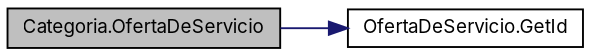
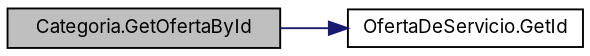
node "Categoria.OfertaDeServicio": label "Categoria.OfertaDeServicio" -> "Categoria.GetOfertaById"
